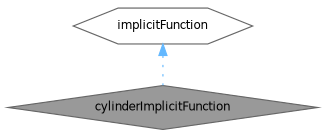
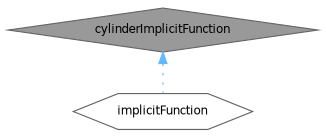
edge "cylinderImplicitFunction" -> "implicitFunction": reversed
